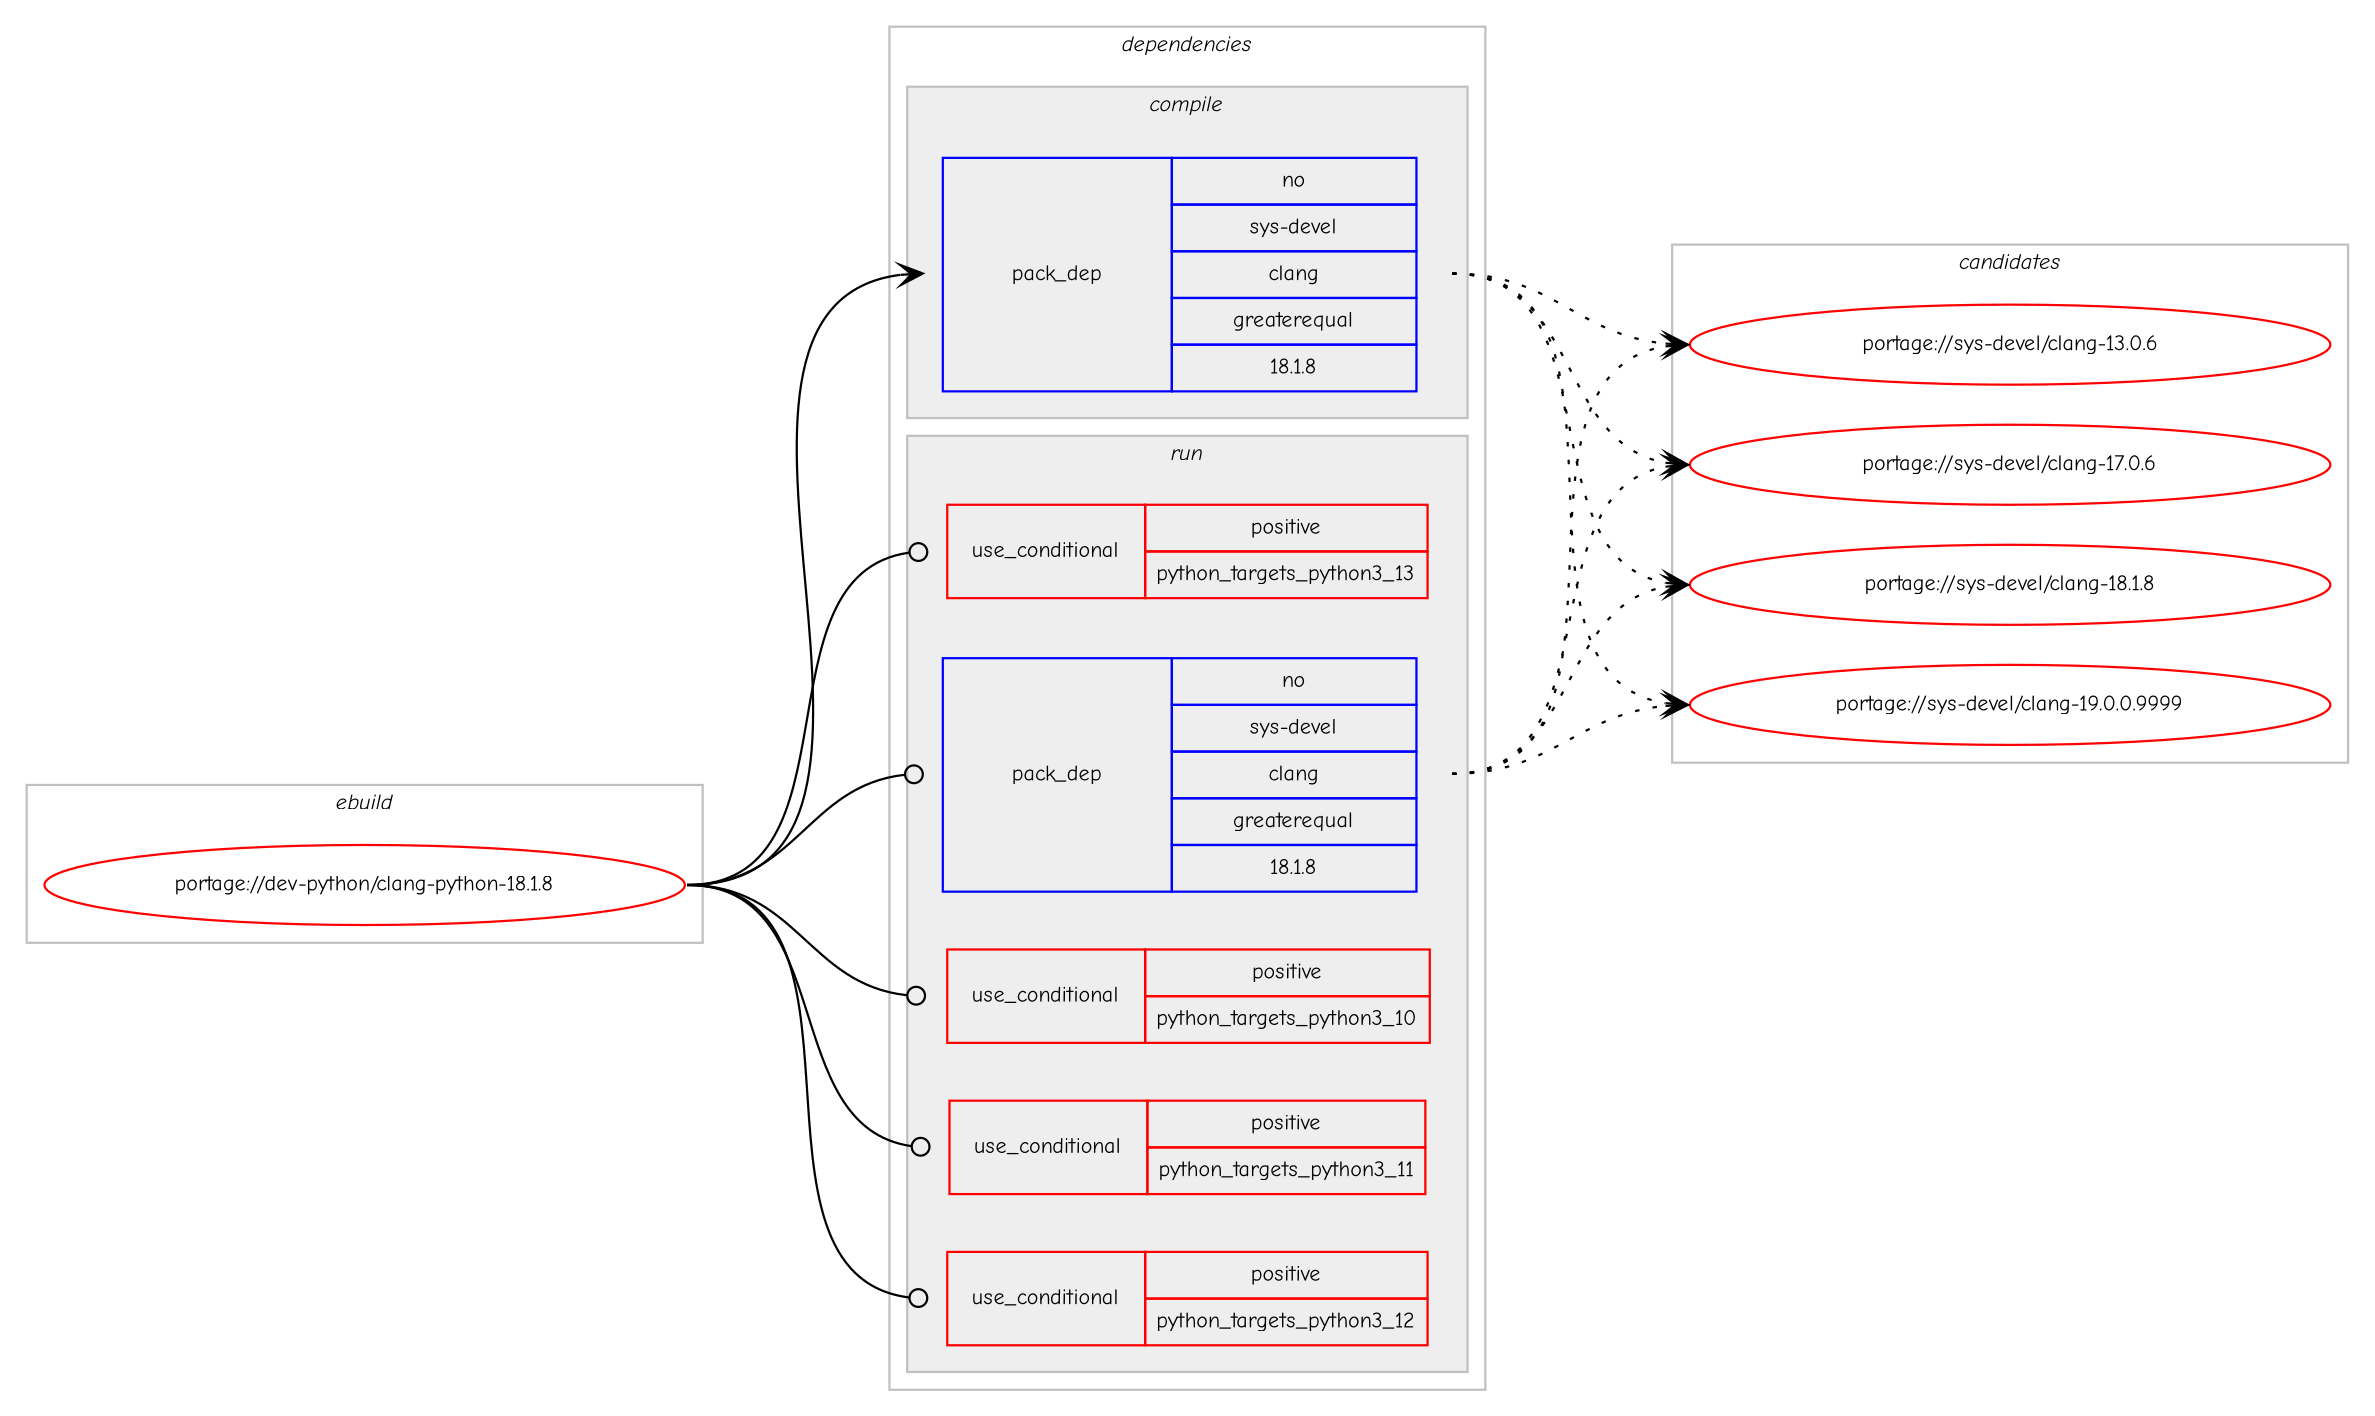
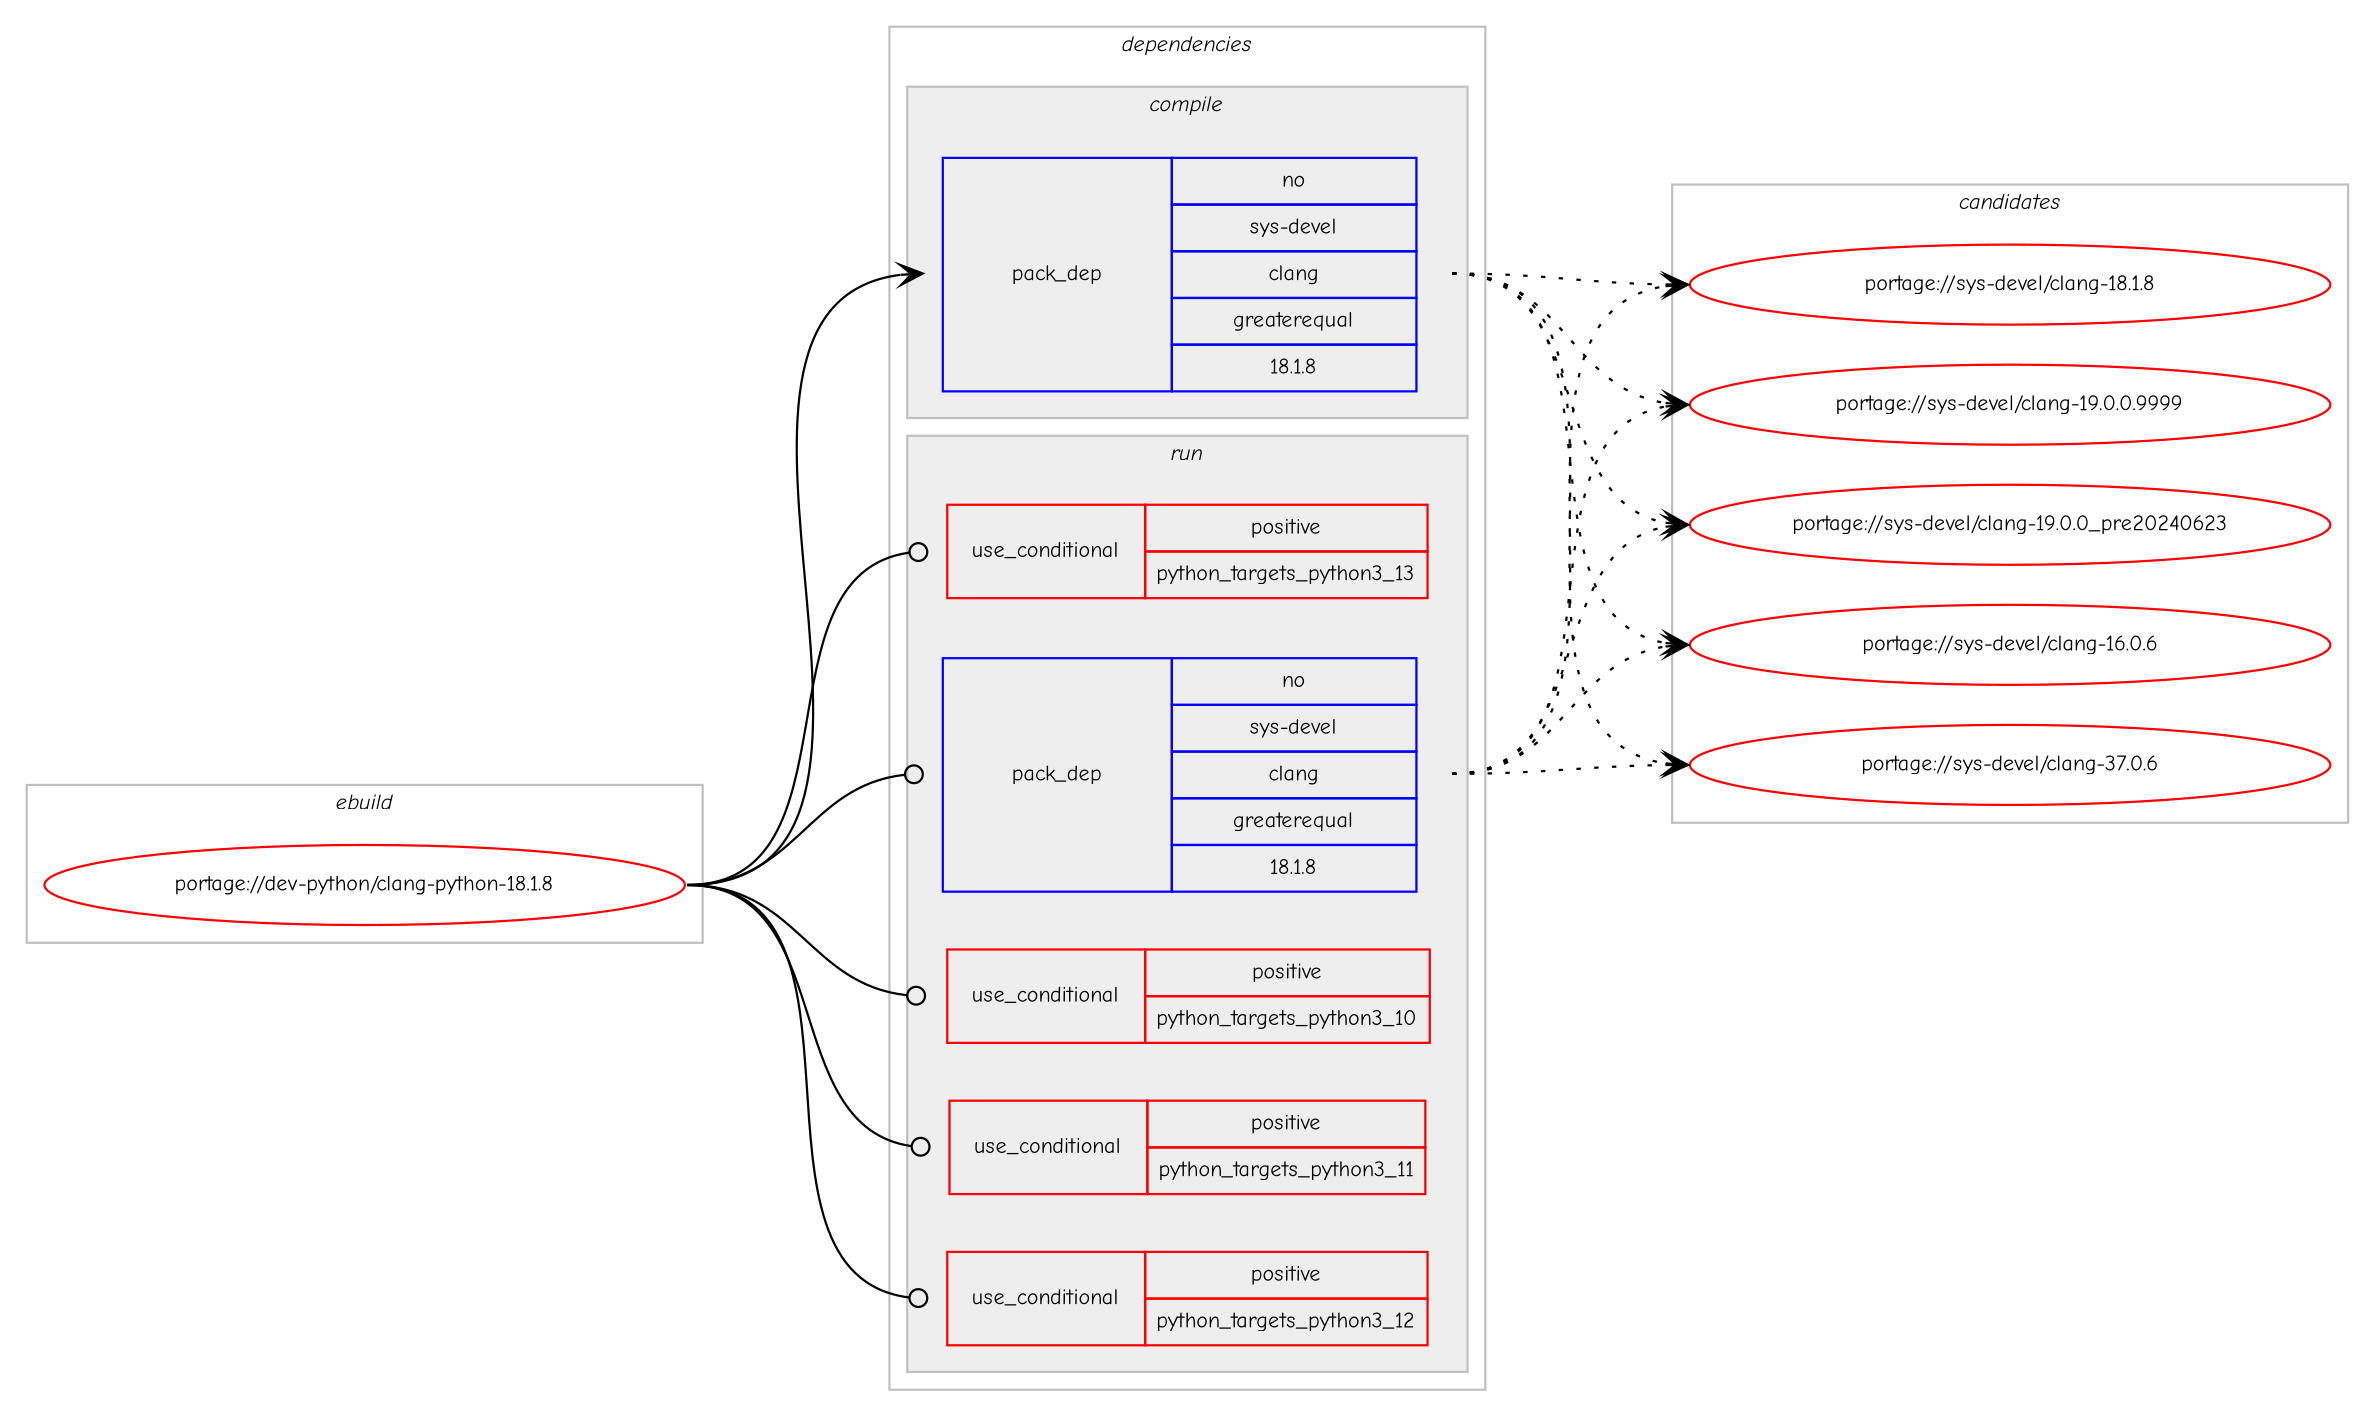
node "portage://sys-devel/clang-13.0.6": label "portage://sys-devel/clang-13.0.6" -> "portage://sys-devel/clang-16.0.6"
node "portage://sys-devel/clang-17.0.6": label "portage://sys-devel/clang-17.0.6" -> "portage://sys-devel/clang-37.0.6"
node "portage://sys-devel/clang-19.0.0_pre20240623": added
